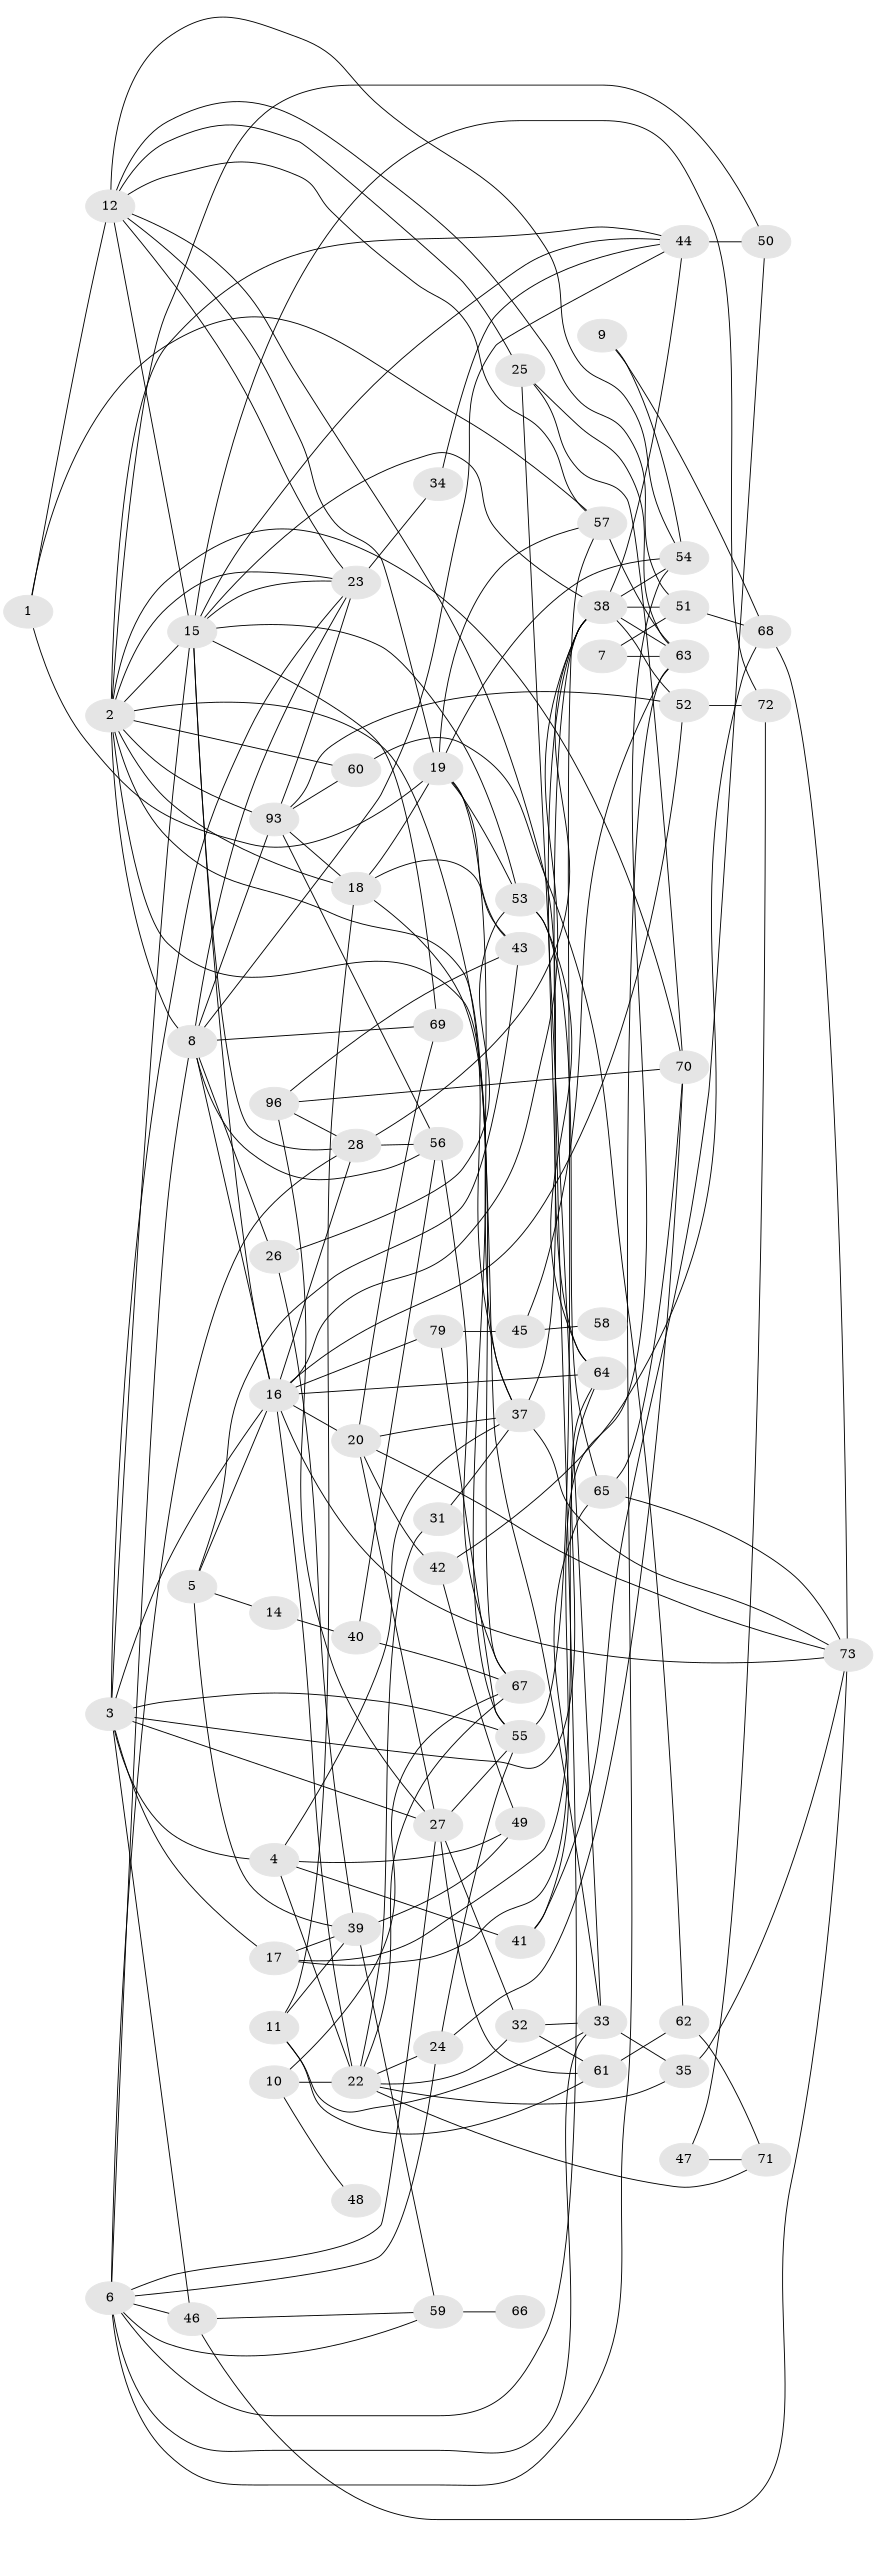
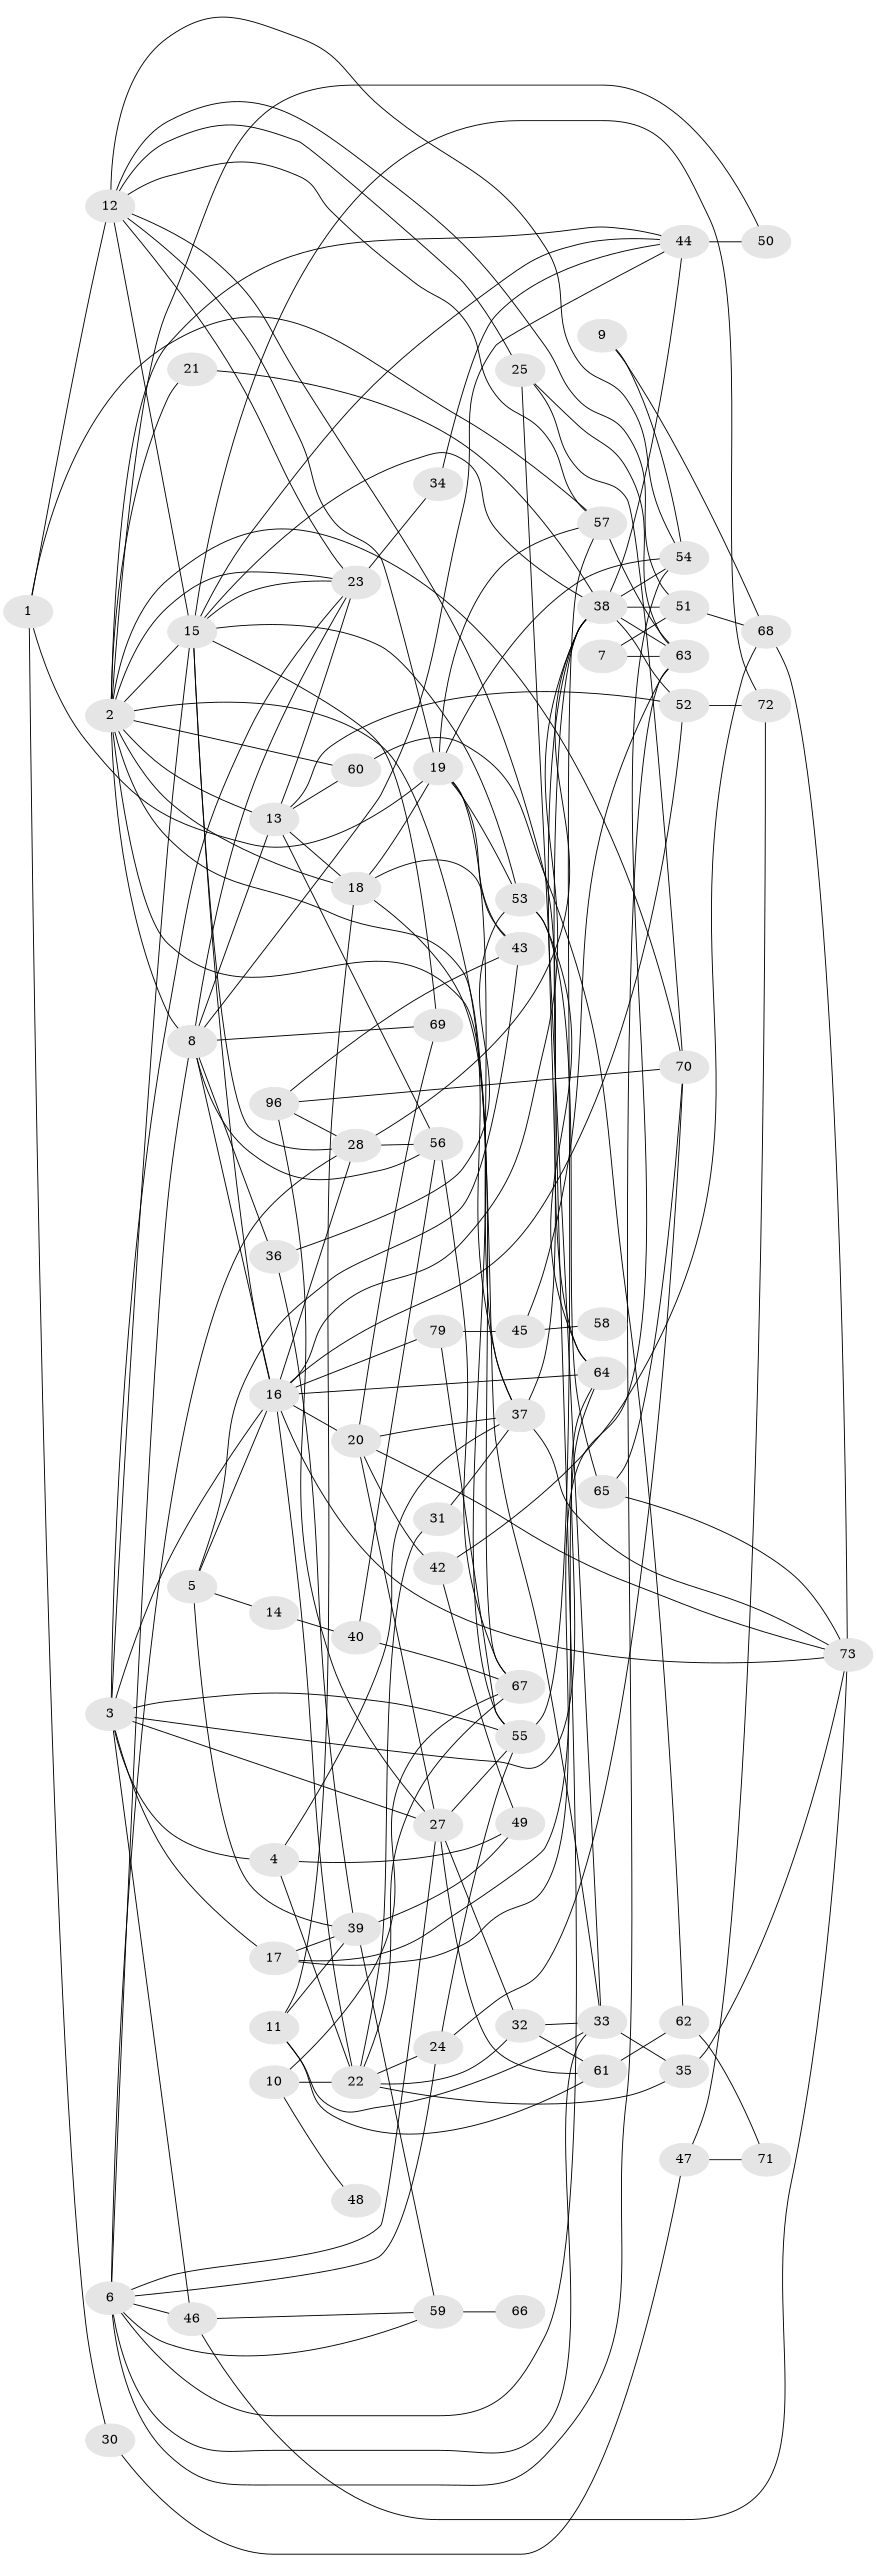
node "21": added
node "93": label "93" -> "13"
node "26": label "26" -> "36"
node "41": removed
edge "22" -- "71": removed
node "30": added
